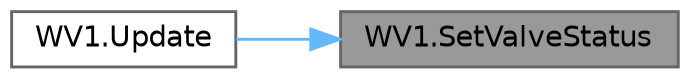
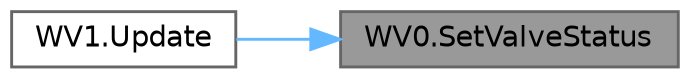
node "WV1.SetValveStatus": label "WV1.SetValveStatus" -> "WV0.SetValveStatus"
